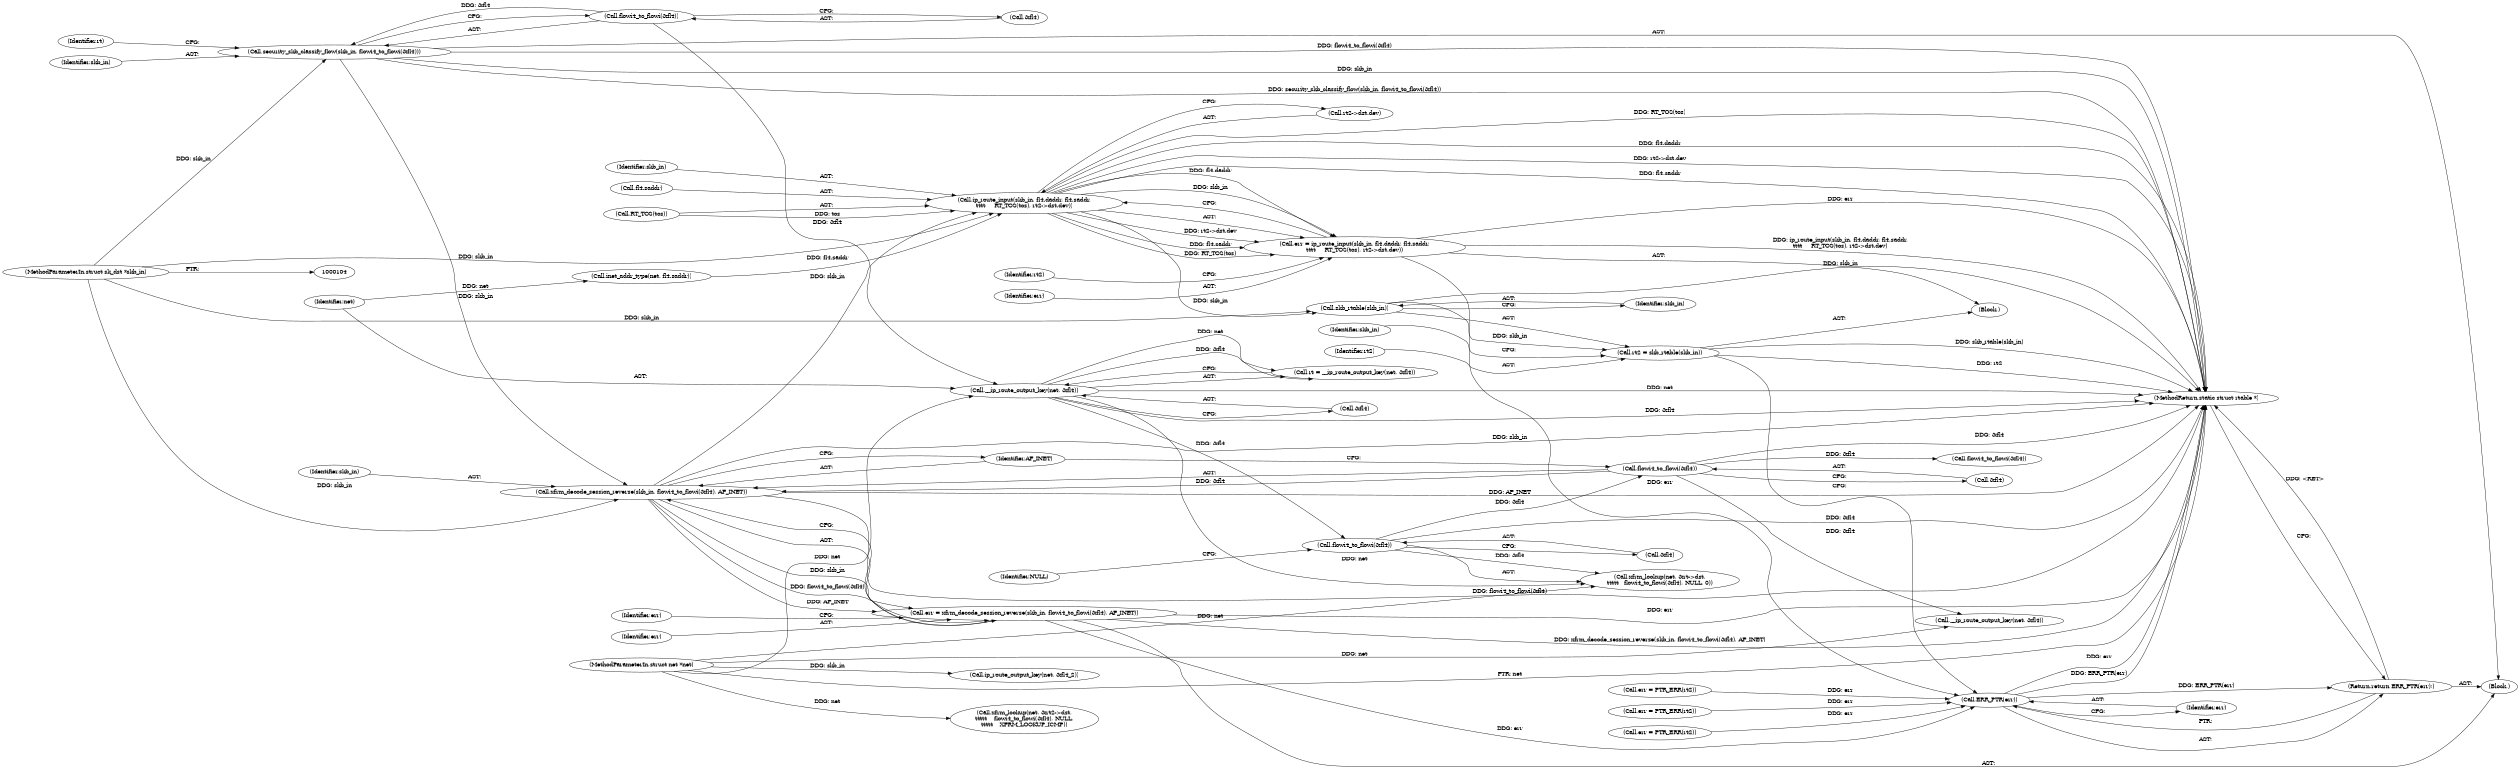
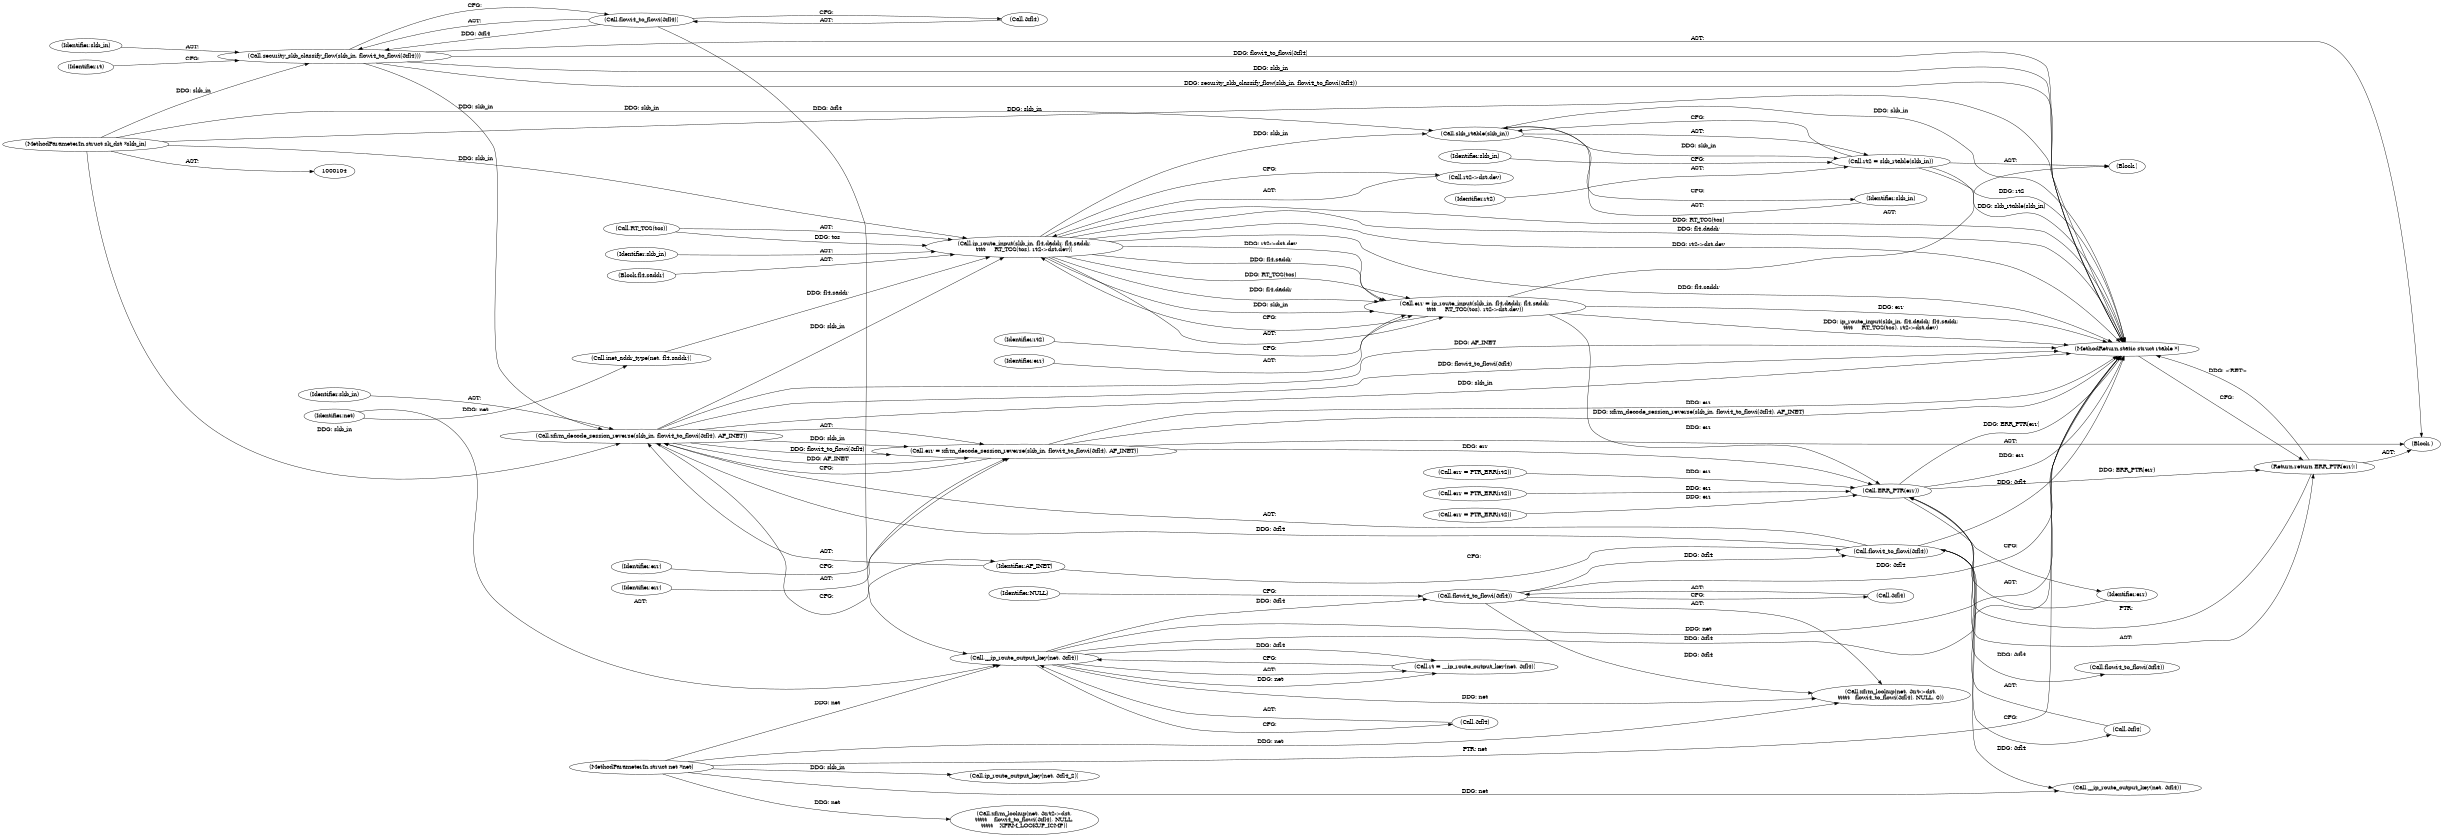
edge "(MethodParameterIn,struct sk_dst *skb_in)" -> "(MethodReturn,static struct rtable *)": added, label "DDG: skb_in"
node "(Call,fl4.saddr)": label "(Call,fl4.saddr)" -> "(Block,fl4.saddr)"
edge "(MethodParameterIn,struct sk_dst *skb_in)" -> "1000104": label "PTR: " -> "AST: "
edge "(Call,rt2 = skb_rtable(skb_in))" -> "(Call,ERR_PTR(err))": now "(Call,rt2 = skb_rtable(skb_in))" -> "(Call,skb_rtable(skb_in))"
